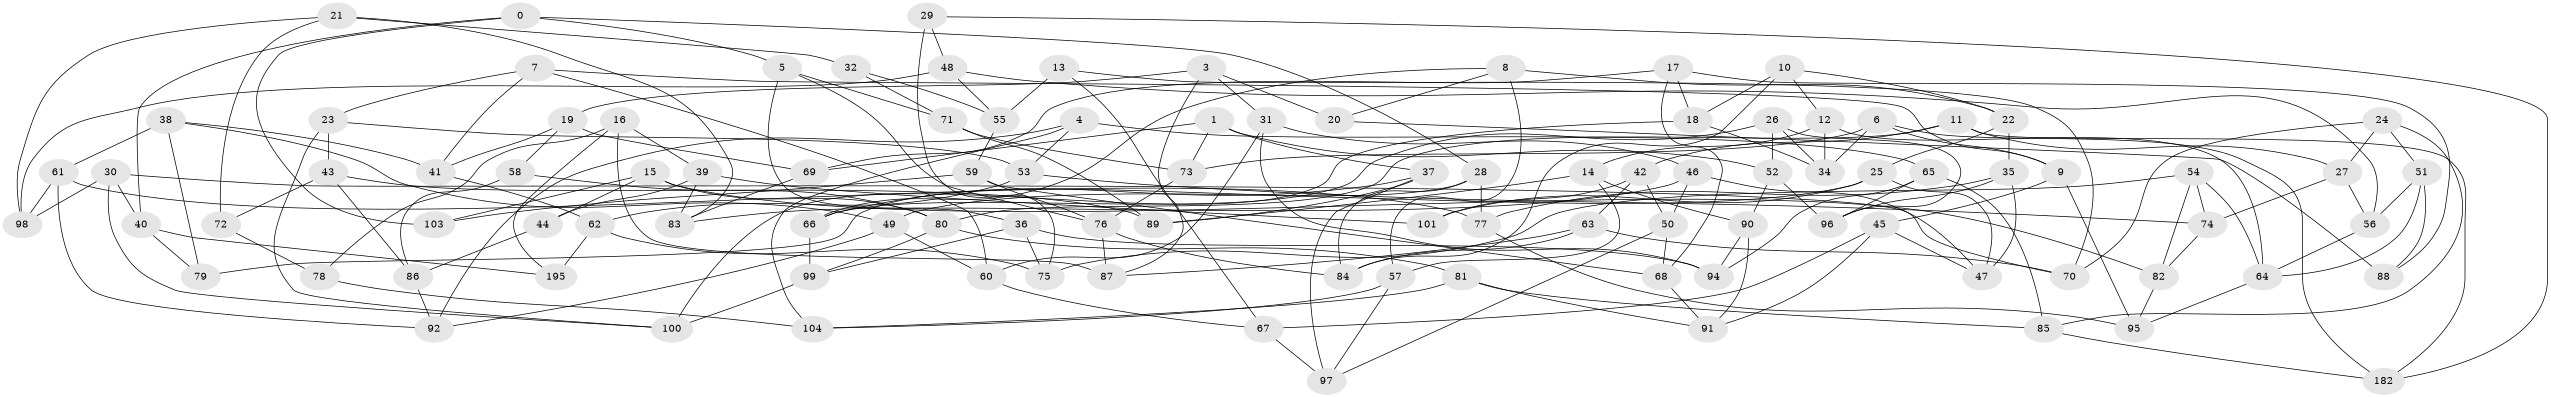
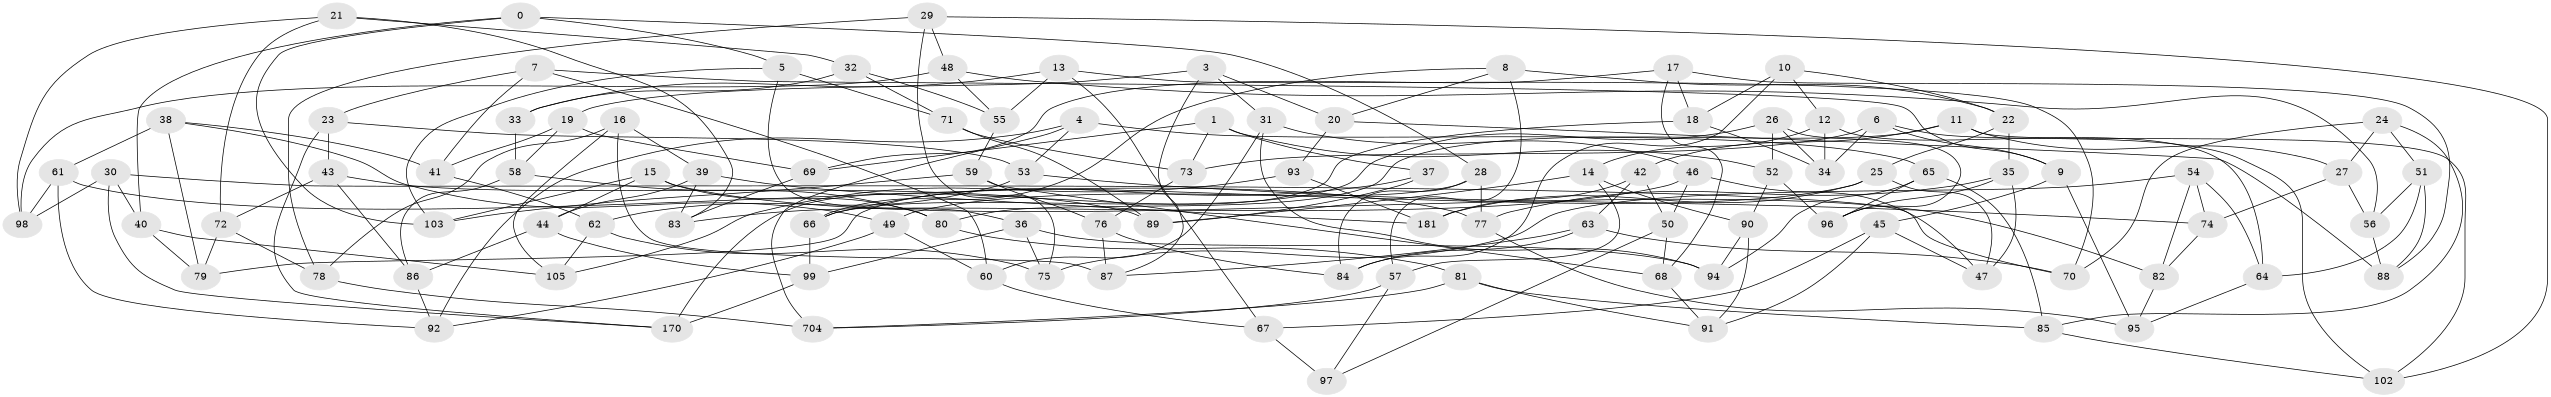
edge "29" -- "78": added
node "33": added
edge "5" -- "76": now "5" -- "103"
node "93": added
node "101": label "101" -> "181"
edge "37" -- "97": removed
edge "80" -- "99": now "44" -- "99"
edge "72" -- "79": added
edge "56" -- "64": now "56" -- "88"
node "195": label "195" -> "105"
node "100": label "100" -> "170"
node "104": label "104" -> "704"
node "182": label "182" -> "102"
